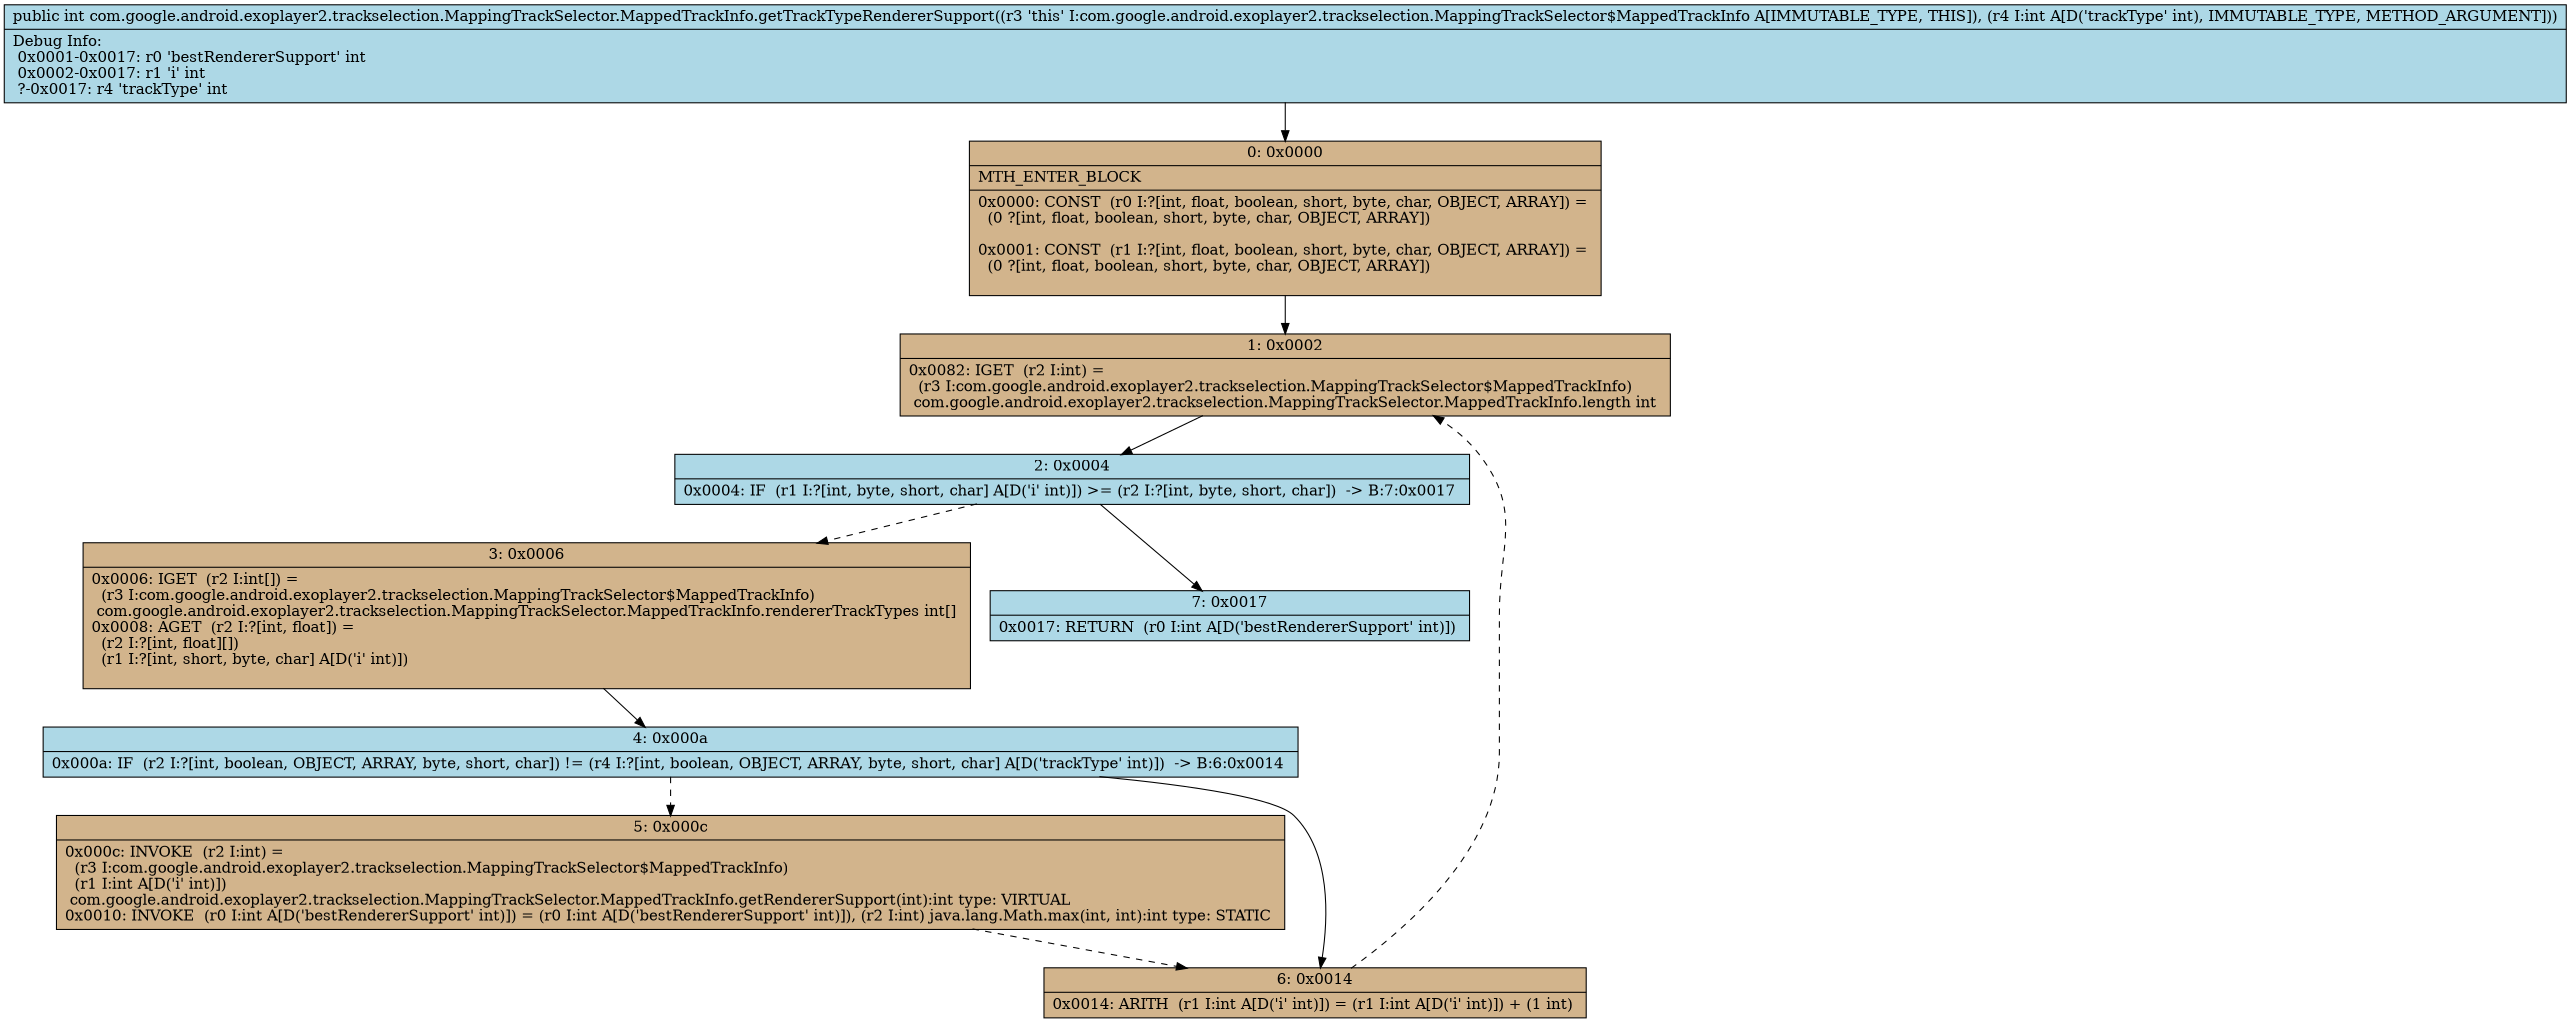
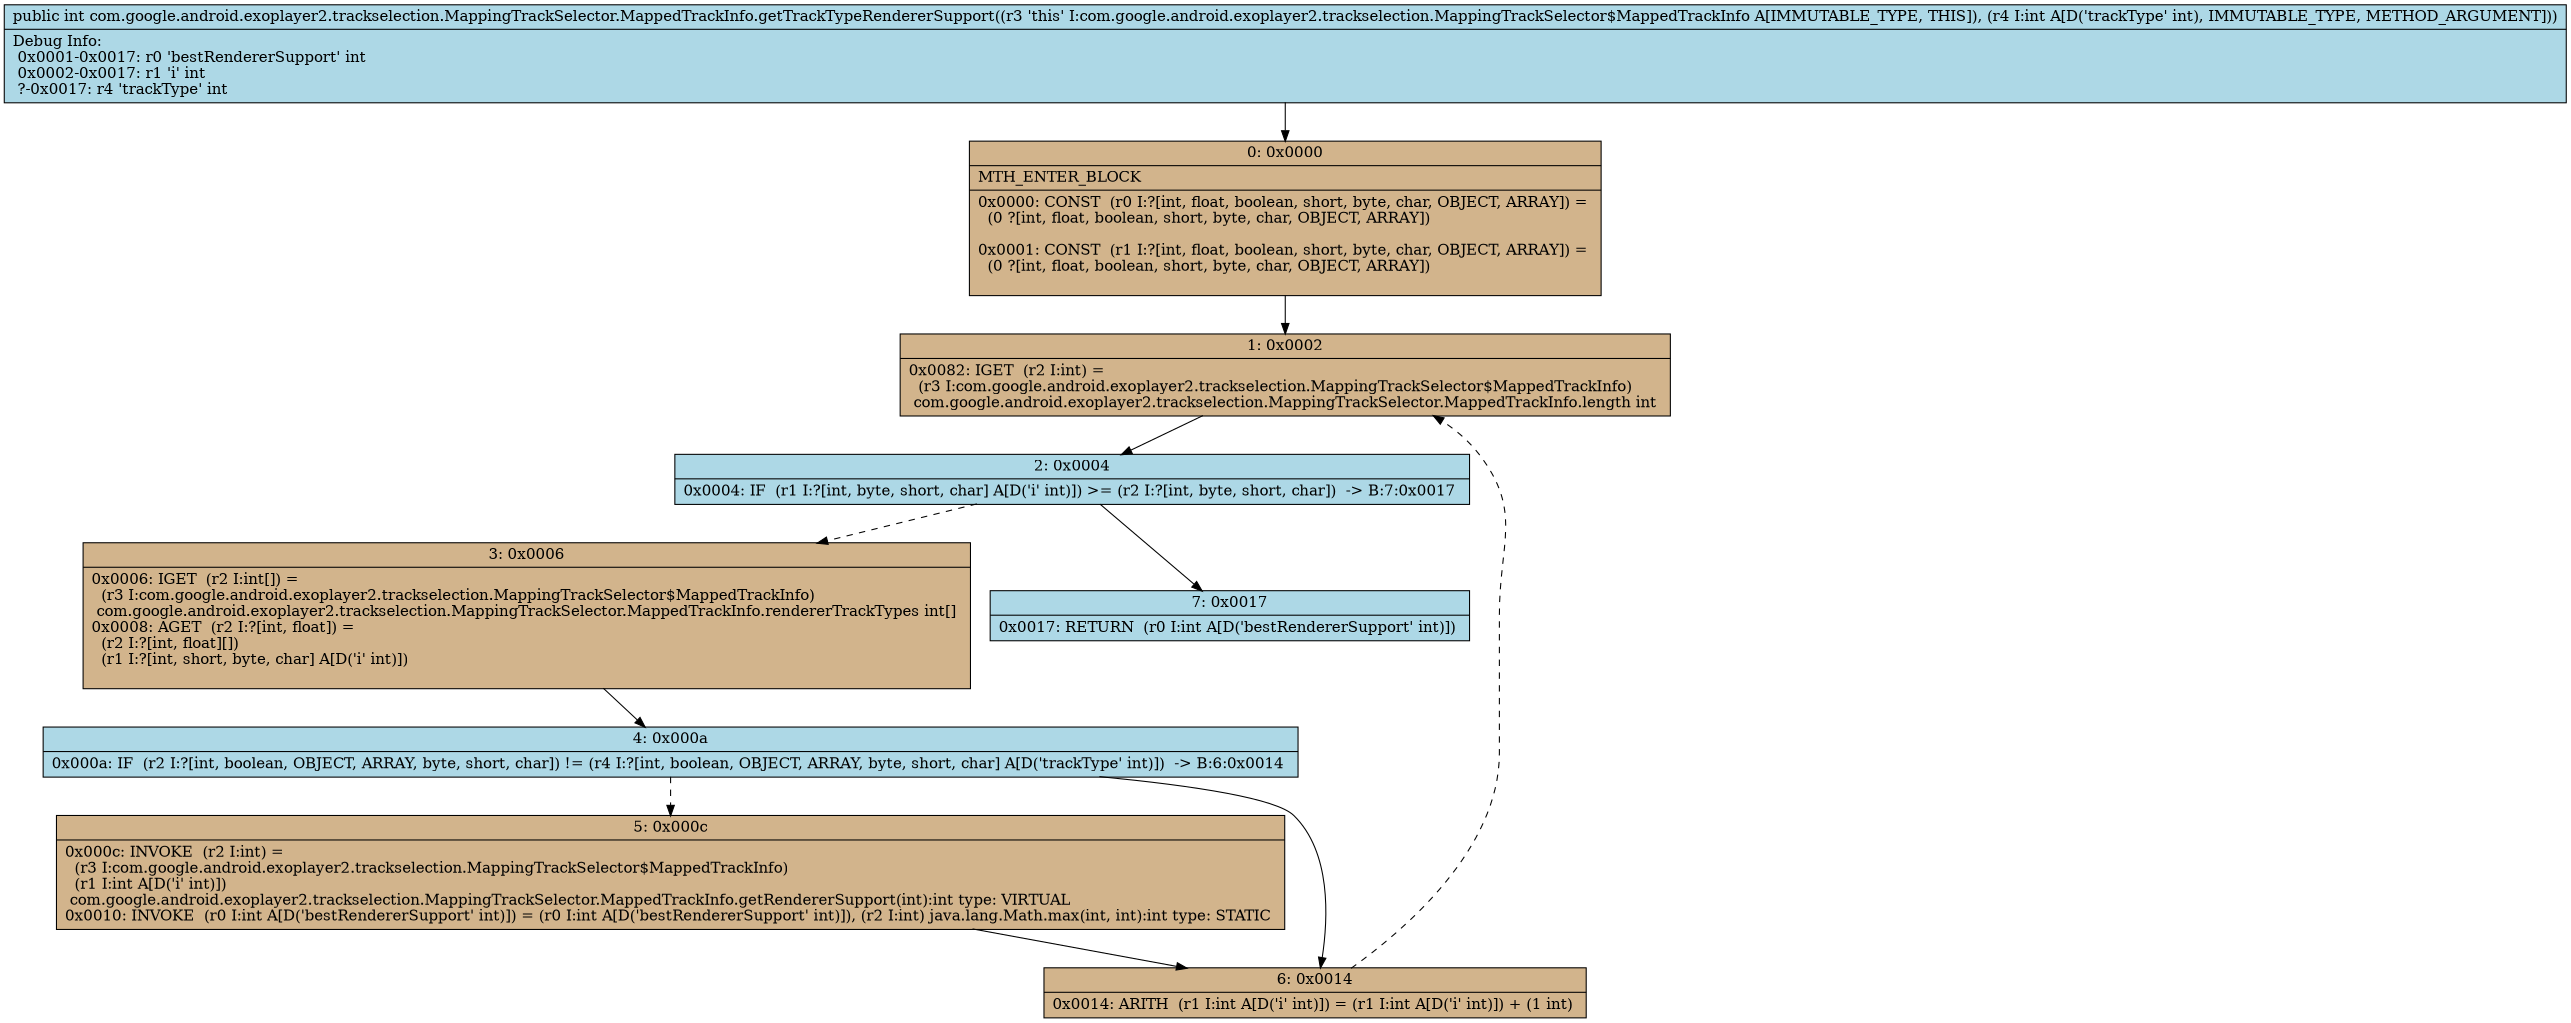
edge "5: 0x000c" -> "6: 0x0014": style dashed -> solid
